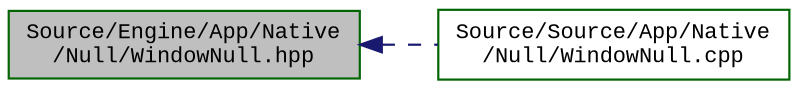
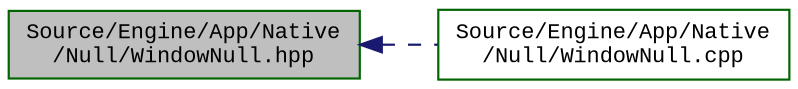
node "Source/Source/App/Native /Null/WindowNull.cpp": label "Source/Source/App/Native /Null/WindowNull.cpp" -> "Source/Engine/App/Native /Null/WindowNull.cpp"
